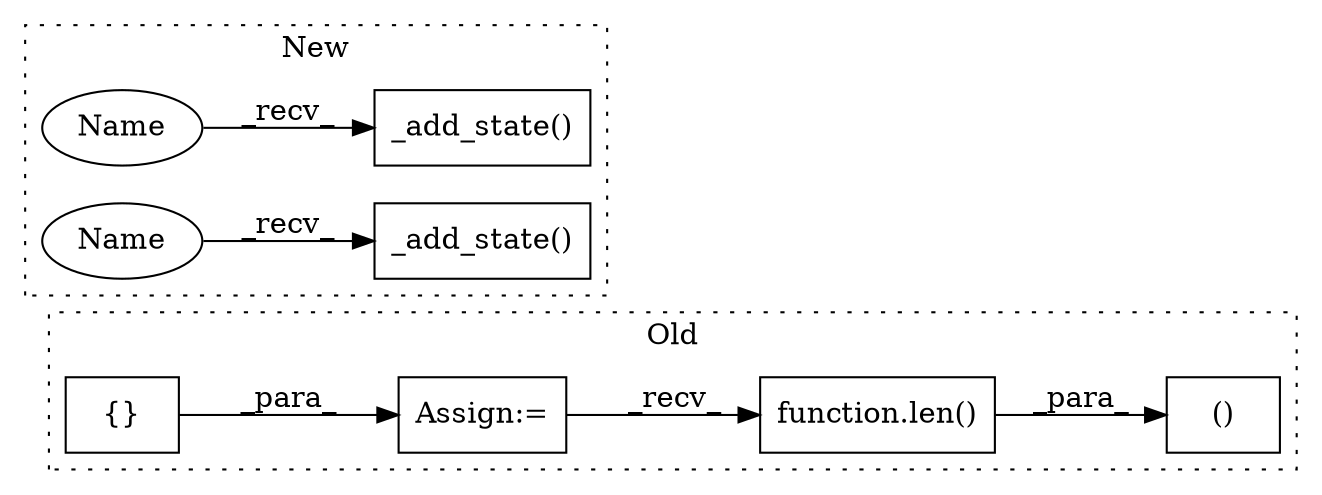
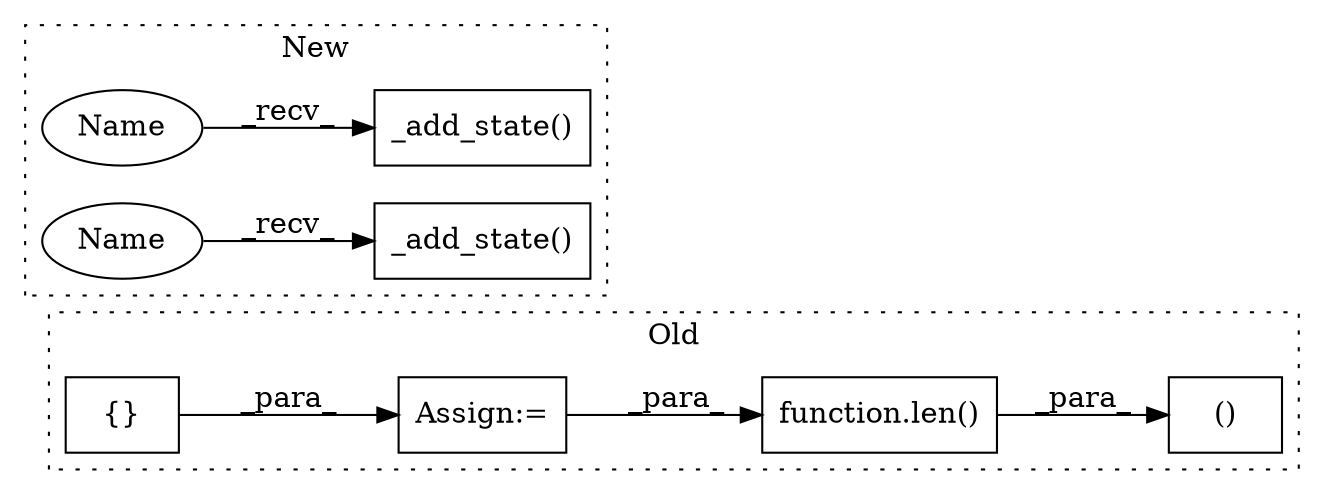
edge "Assign:=" -> "function.len()": label "_recv_" -> "_para_"
